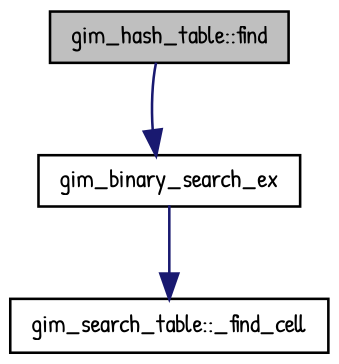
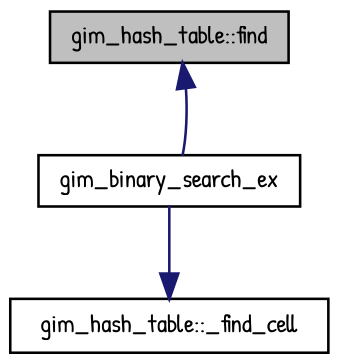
edge "gim_hash_table::find" -> "gim_binary_search_ex": reversed
node "gim_search_table::_find_cell": label "gim_search_table::_find_cell" -> "gim_hash_table::_find_cell"
